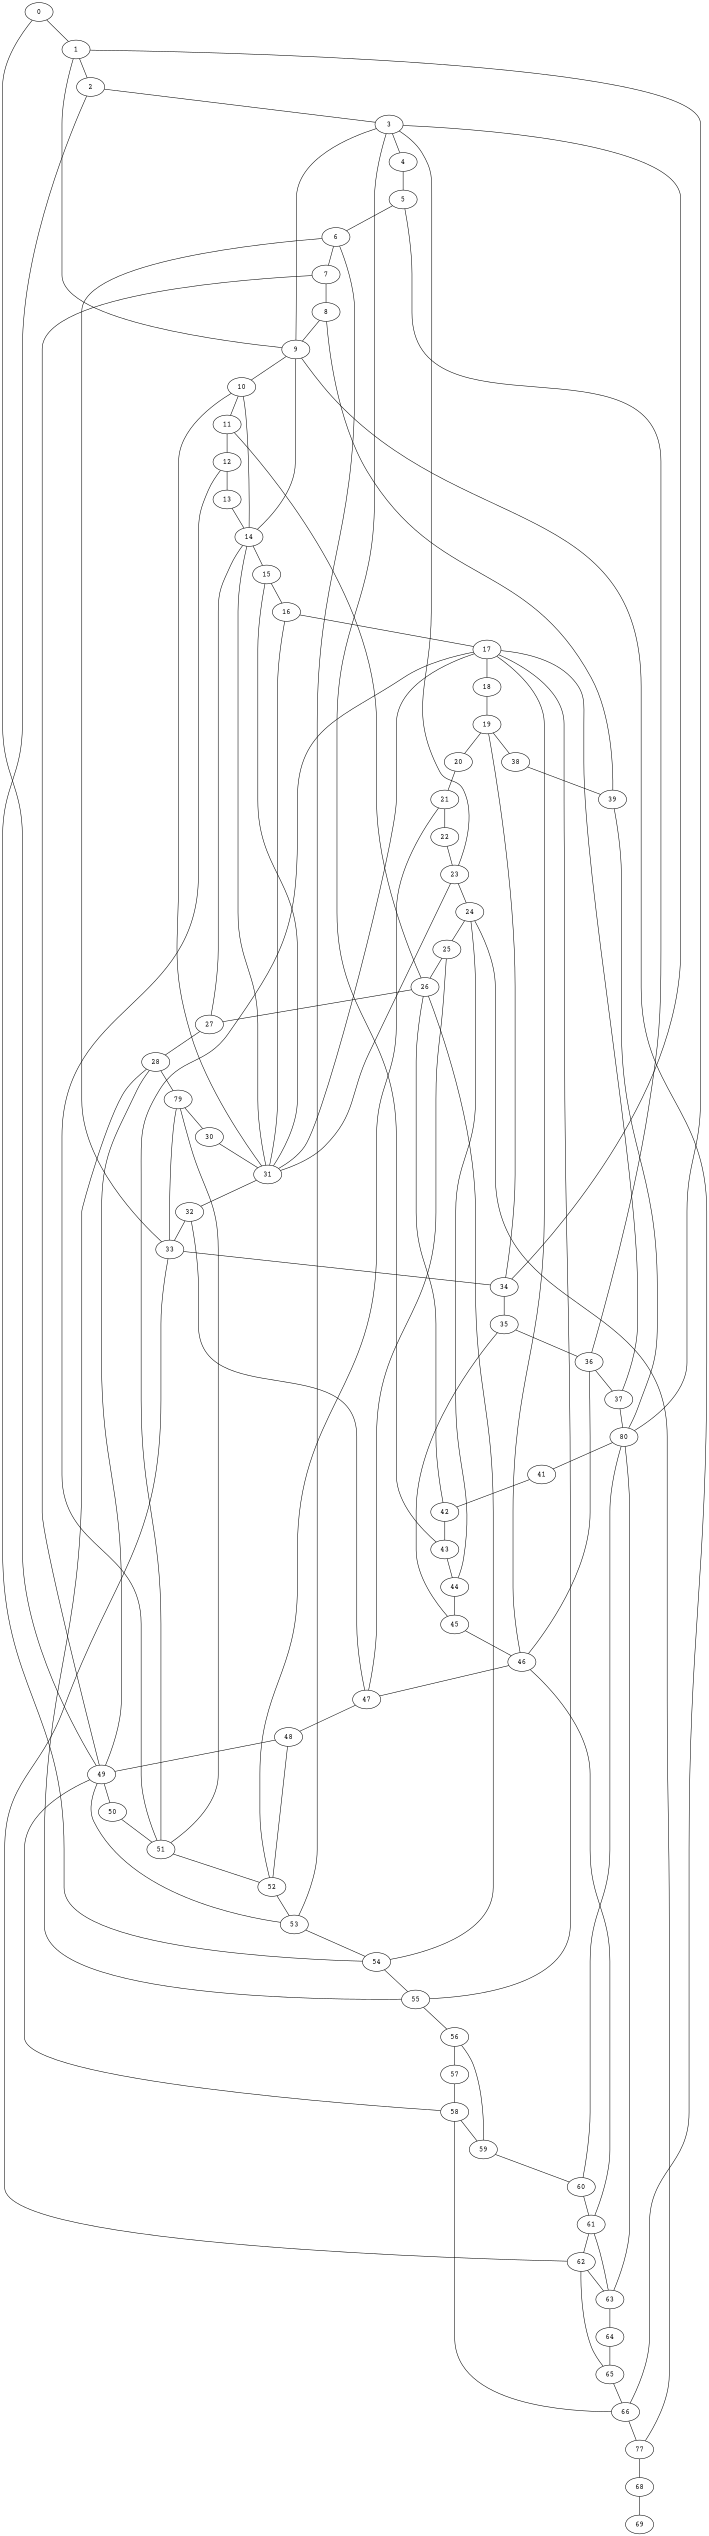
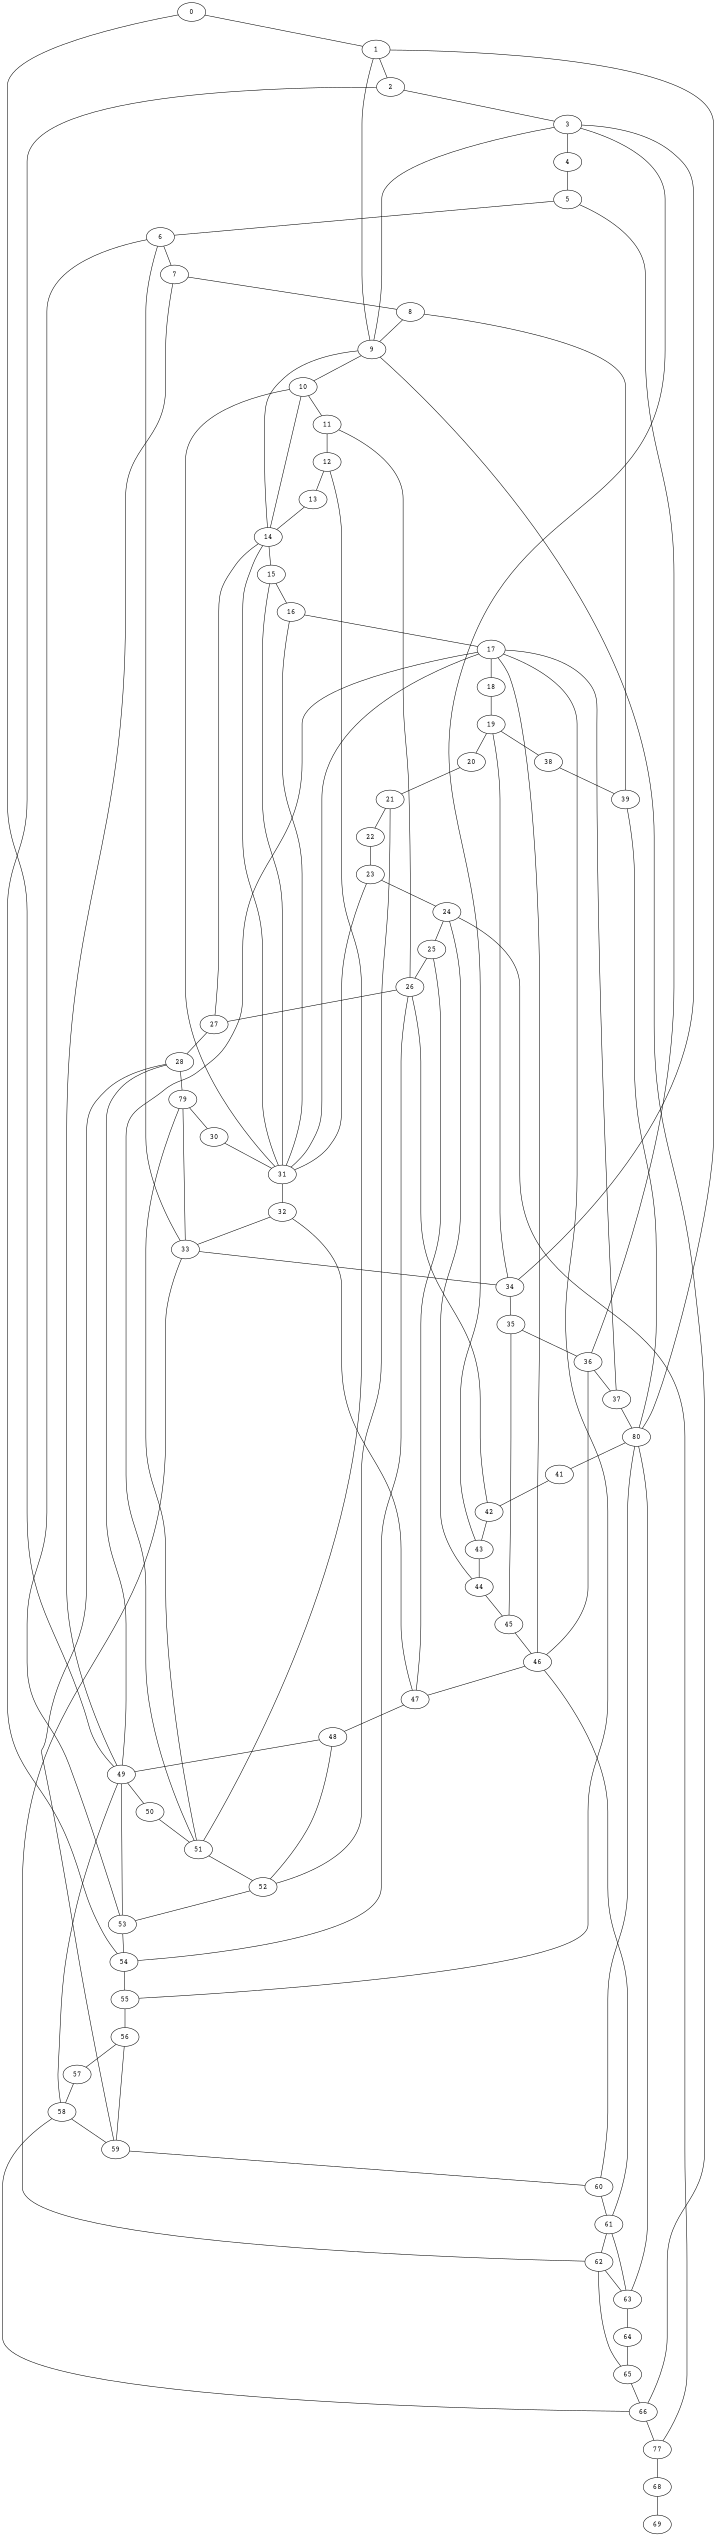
edge "3" -- "23": removed
edge "28" -- "55": now "28" -- "59"
